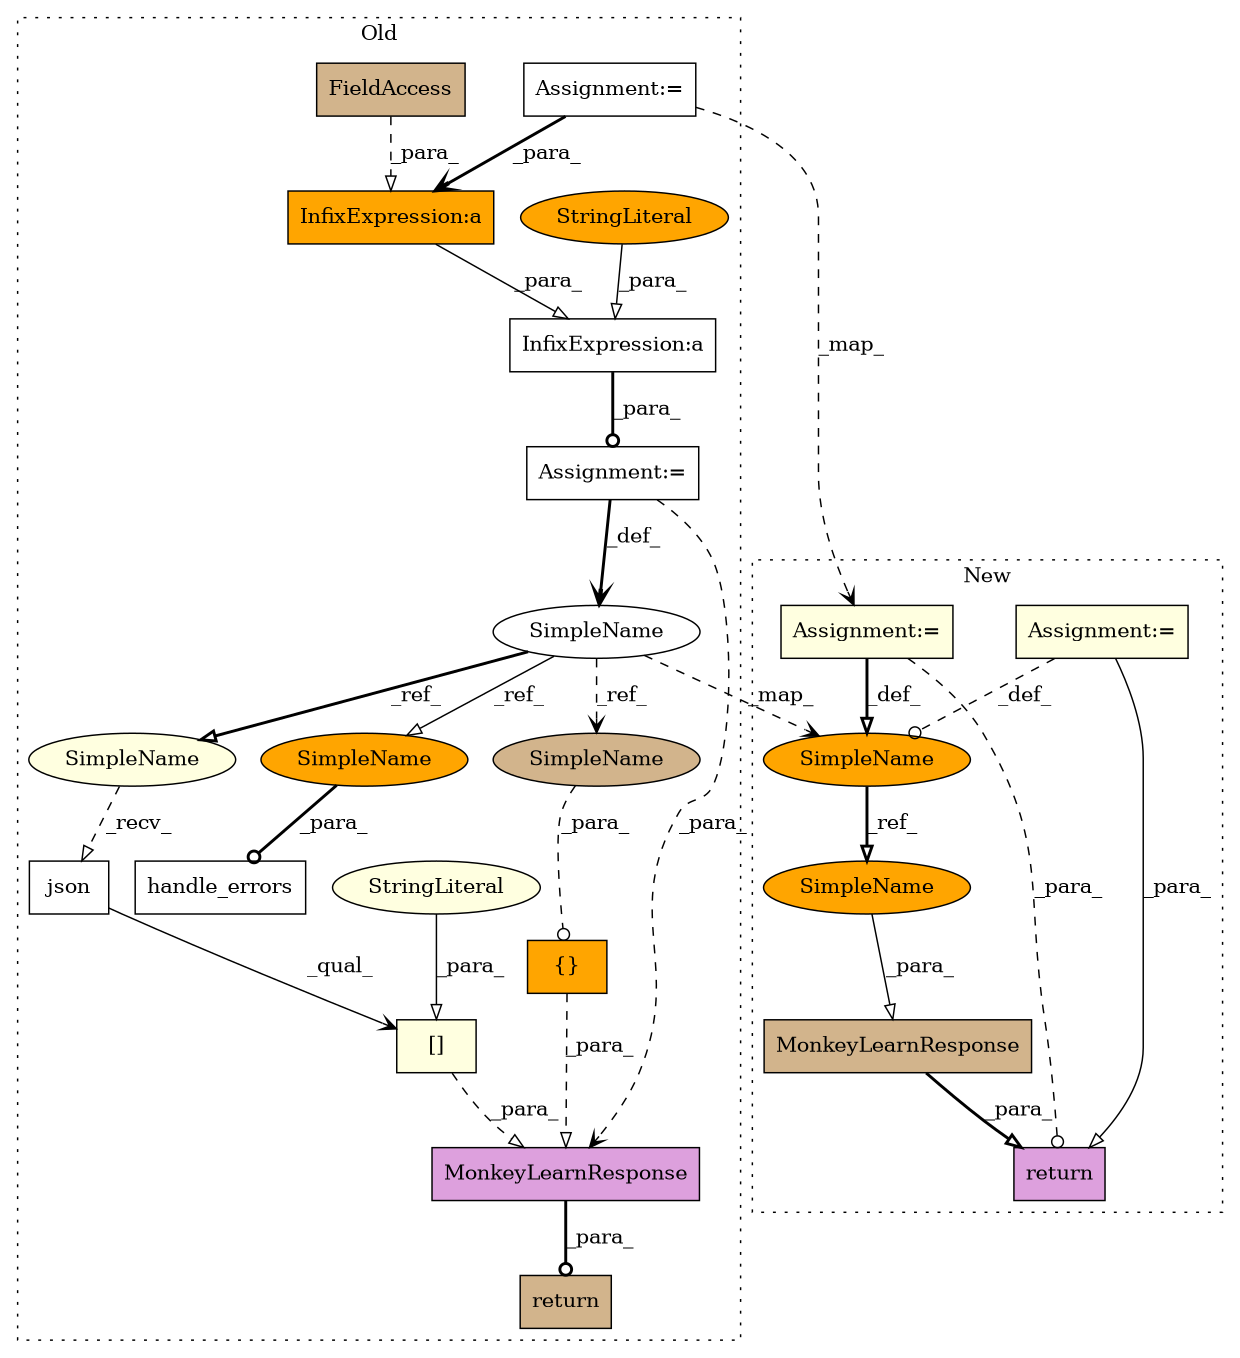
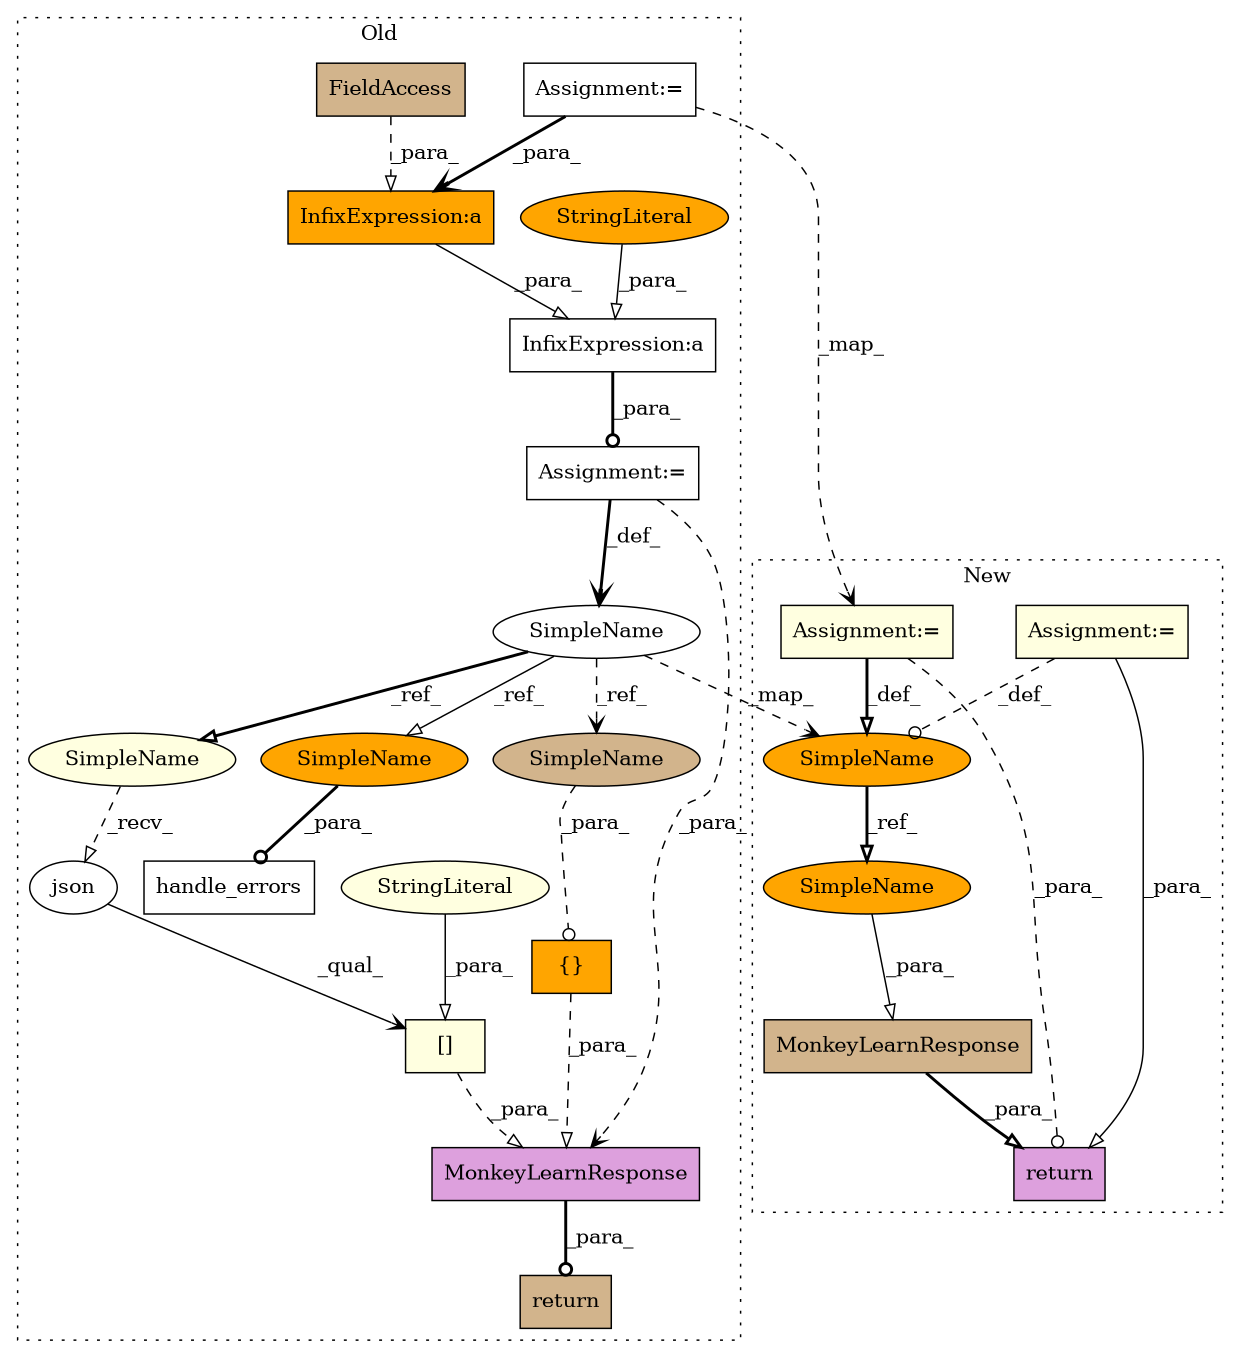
node "json": shape box -> ellipse
